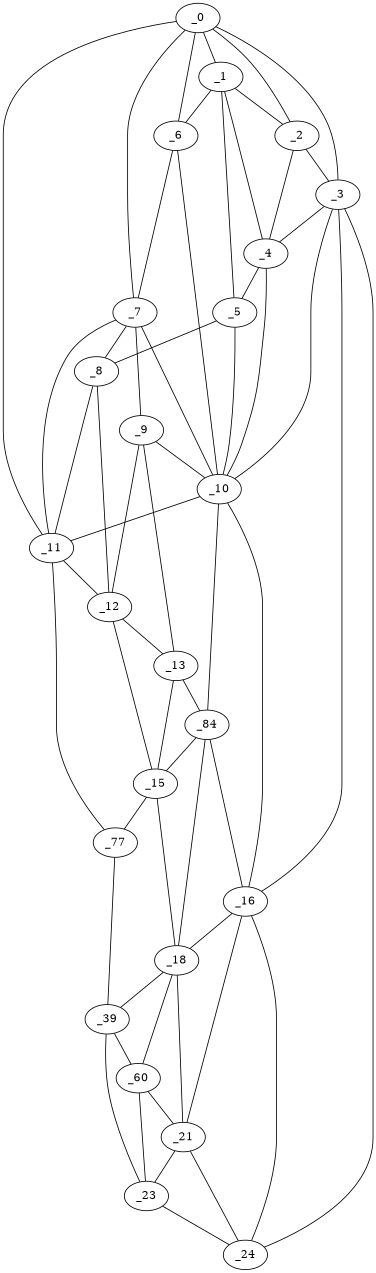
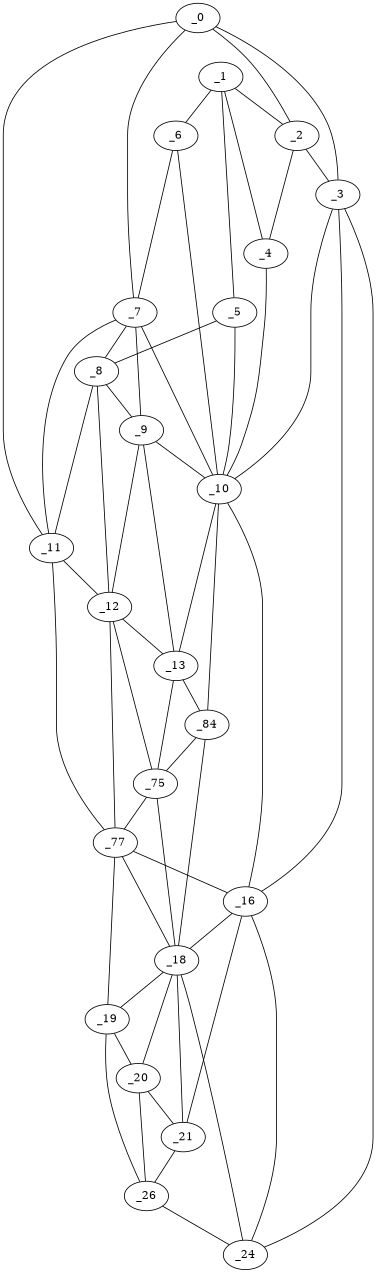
edge "_0" -- "_1": removed
edge "_0" -- "_6": removed
edge "_3" -- "_4": removed
edge "_4" -- "_5": removed
edge "_8" -- "_9": added
edge "_10" -- "_11": now "_10" -- "_13"
edge "_12" -- "_77": added
node "_15": label "_15" -> "_75"
edge "_84" -- "_16": now "_77" -- "_16"
edge "_77" -- "_18": added
node "_39": label "_39" -> "_19"
node "_60": label "_60" -> "_20"
node "_23": label "_23" -> "_26"
edge "_21" -- "_24": now "_18" -- "_24"
